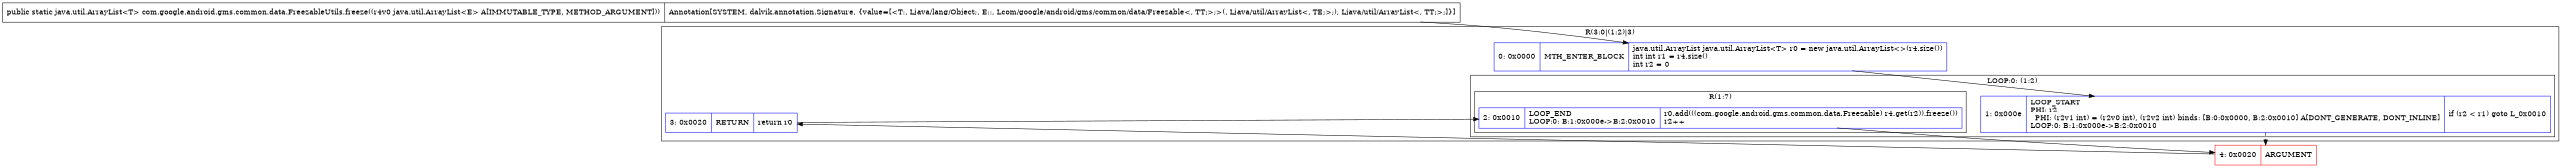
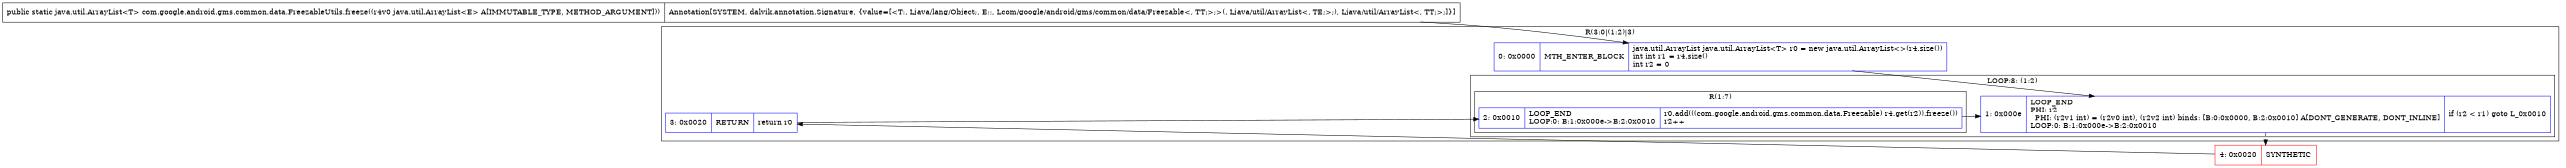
cluster "LOOP:0: (1:2)": label "LOOP:0: (1:2)" -> "LOOP:8: (1:2)"
node "1: 0x000e": text "LOOP_START" -> "LOOP_END"
edge "2: 0x0010" -> "4: 0x0020": now "2: 0x0010" -> "1: 0x000e"
node "4: 0x0020": text "ARGUMENT" -> "SYNTHETIC"
